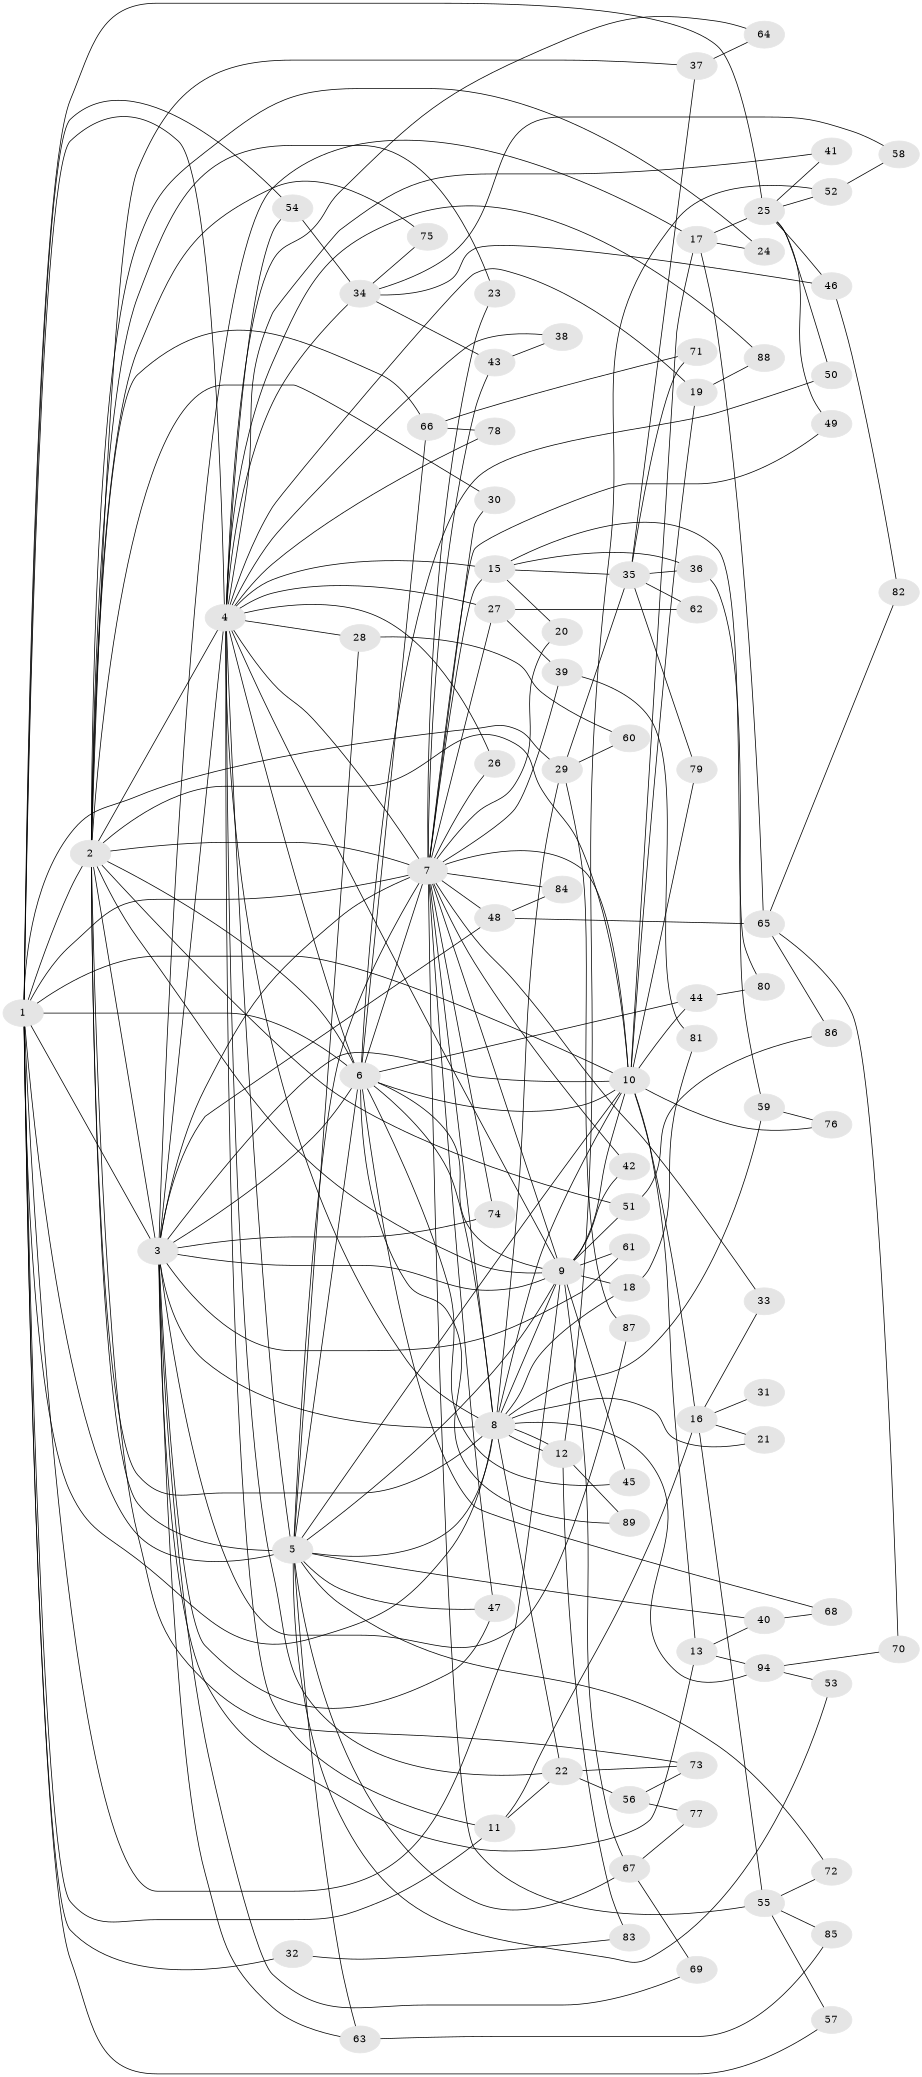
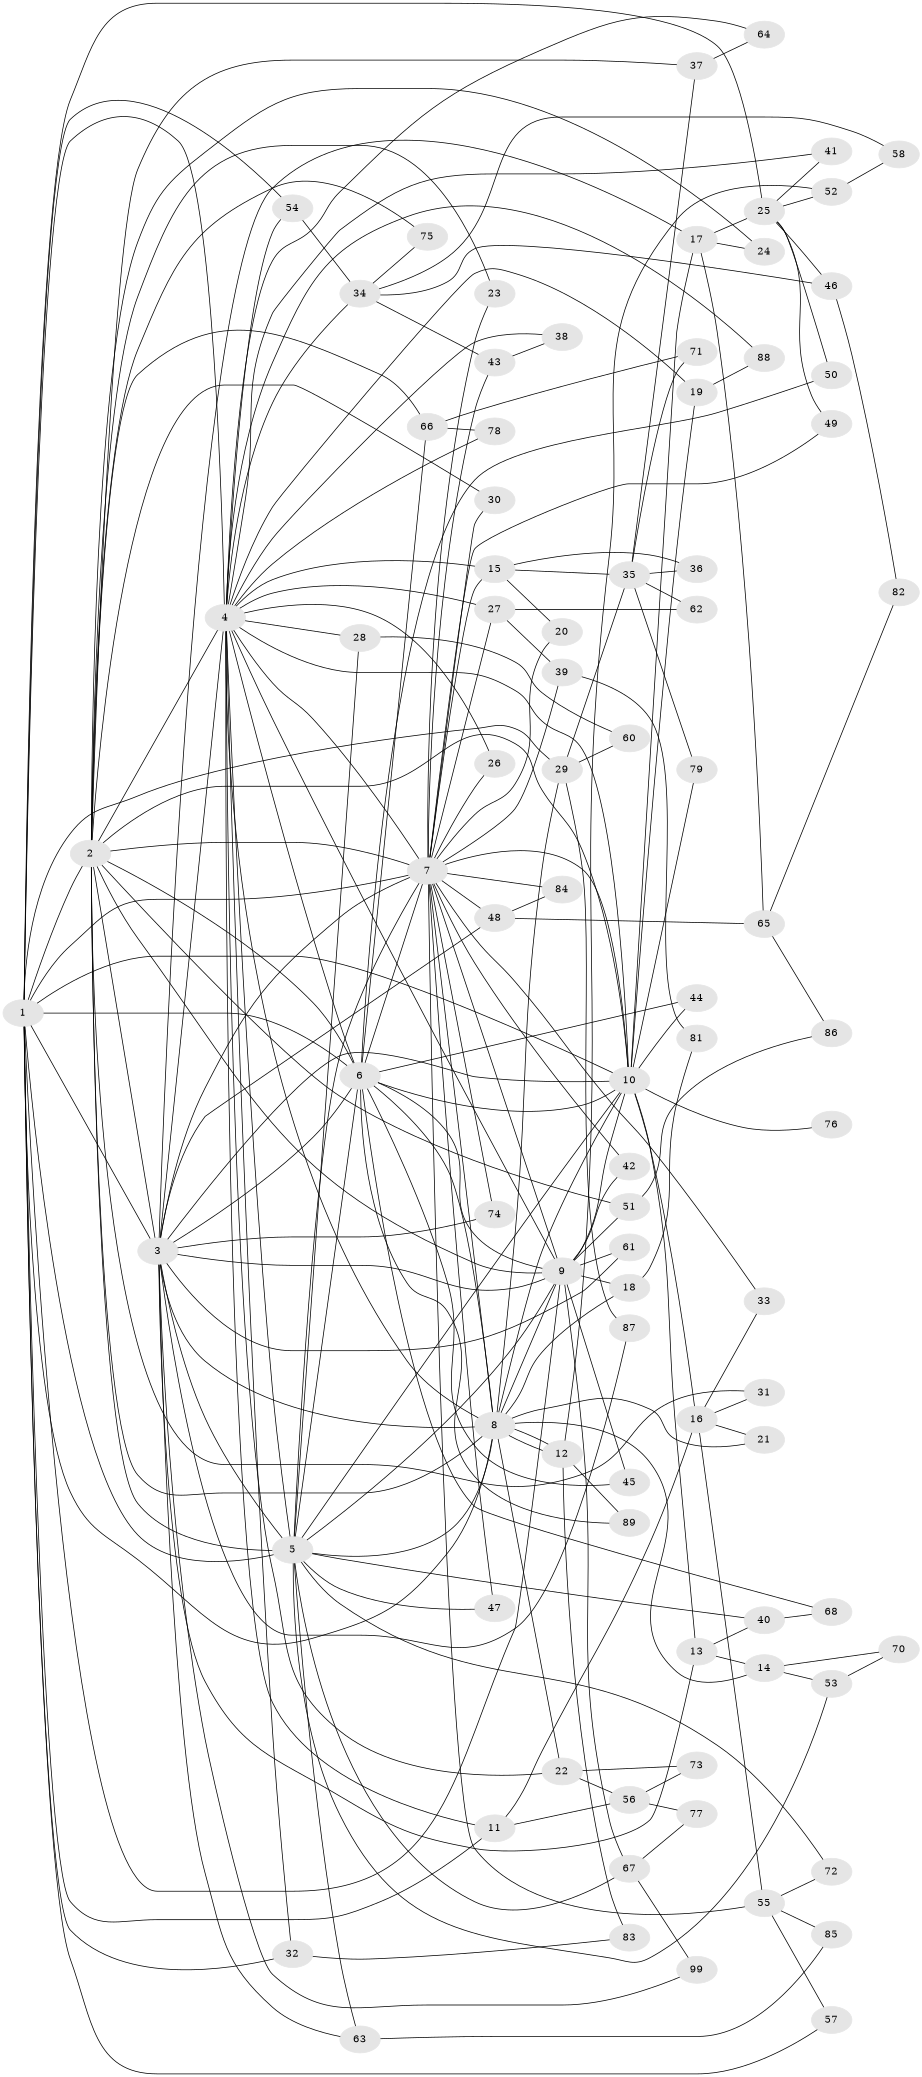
edge "4" -- "10": added
node "80": removed
node "59": removed
edge "65" -- "70": now "53" -- "70"
edge "4" -- "32": added
edge "2" -- "73": now "2" -- "31"
edge "3" -- "47": now "3" -- "5"
node "94": label "94" -> "14"
edge "22" -- "11": now "56" -- "11"
node "69": label "69" -> "99"
